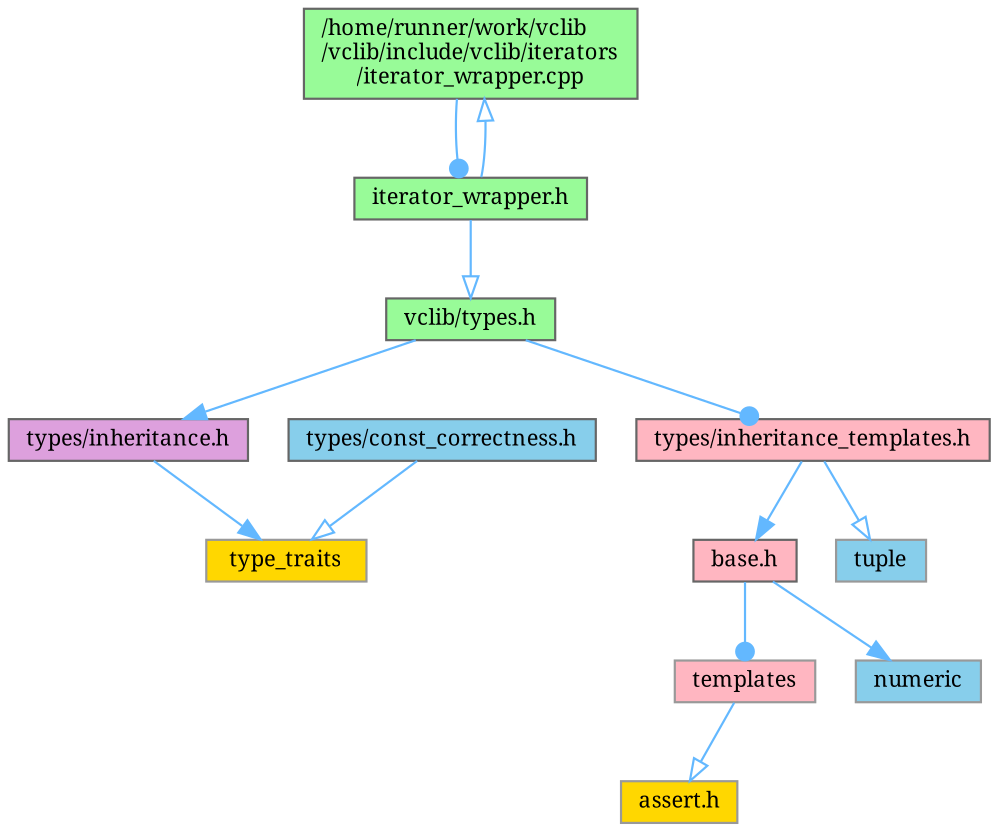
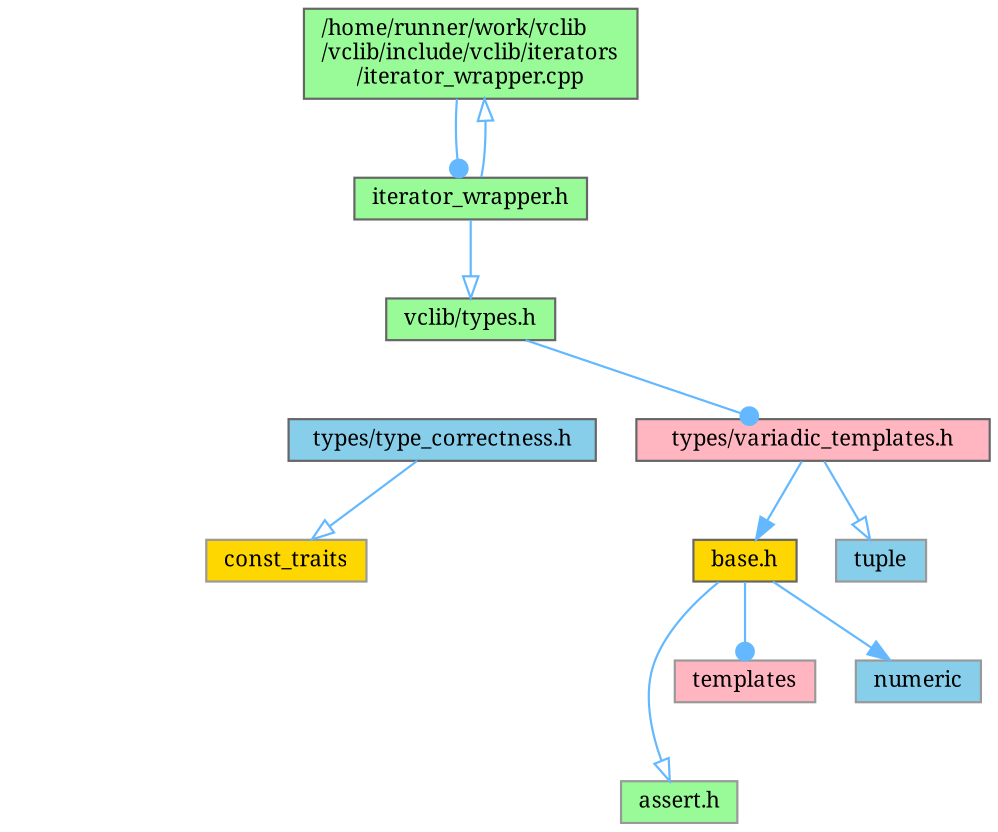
node "types/inheritance.h": removed
node "types/const_correctness.h": label "types/const_correctness.h" -> "types/type_correctness.h"
node "types/inheritance_templates.h": label "types/inheritance_templates.h" -> "types/variadic_templates.h"
node "type_traits": label "type_traits" -> "const_traits"
node "base.h": fillcolor lightpink -> gold
edge "templates" -> "assert.h": now "base.h" -> "assert.h"
node "assert.h": fillcolor gold -> palegreen
